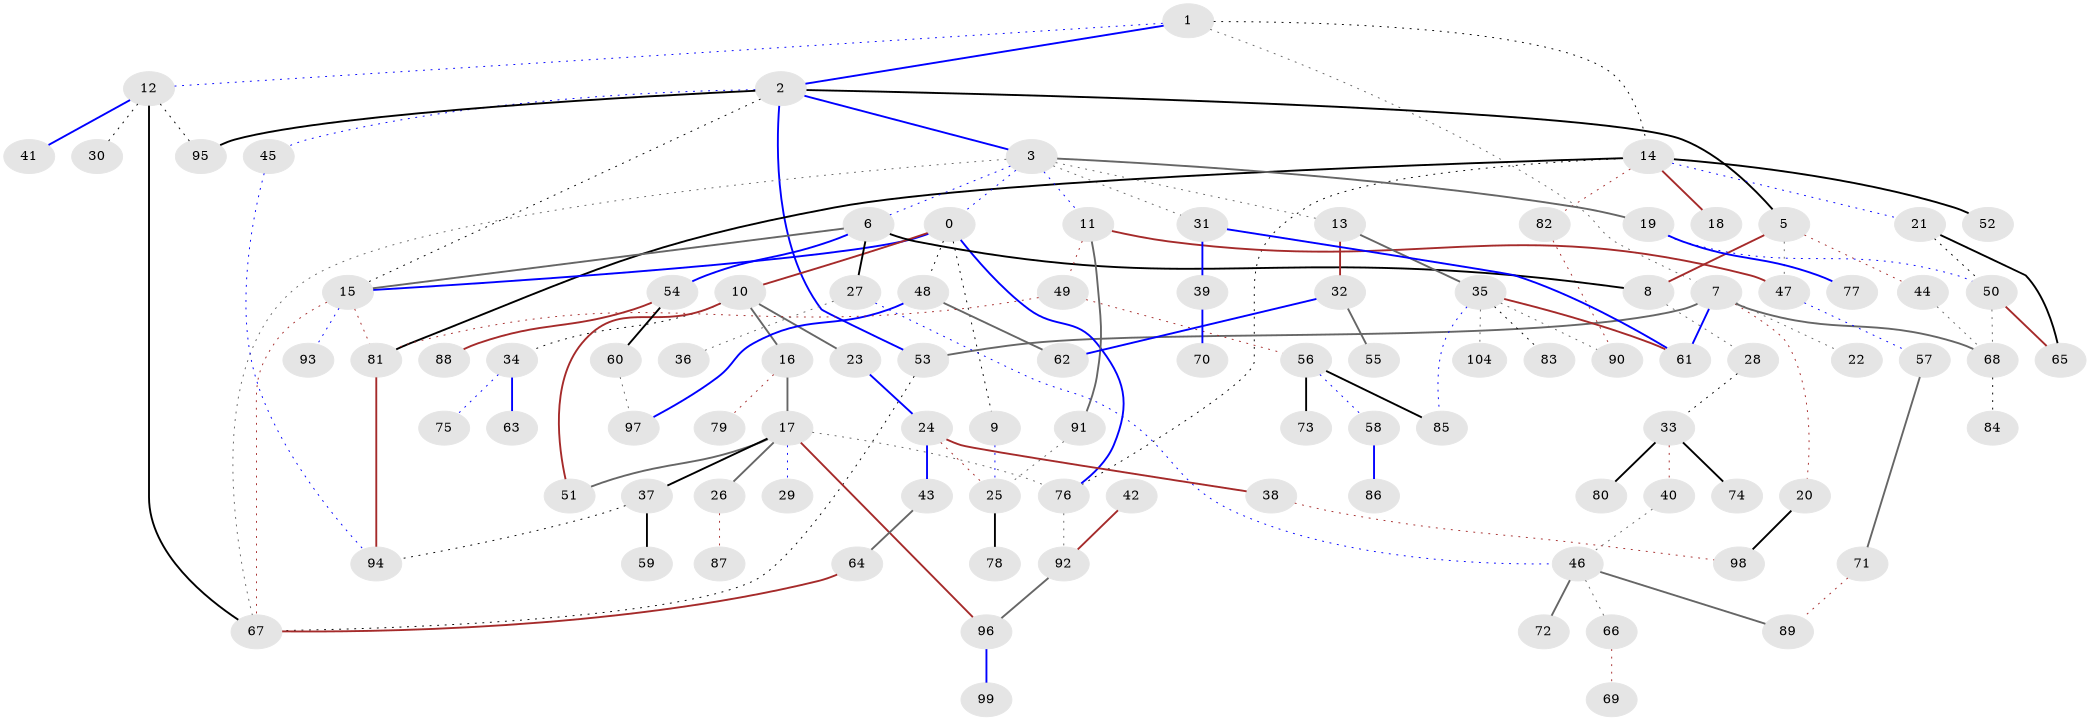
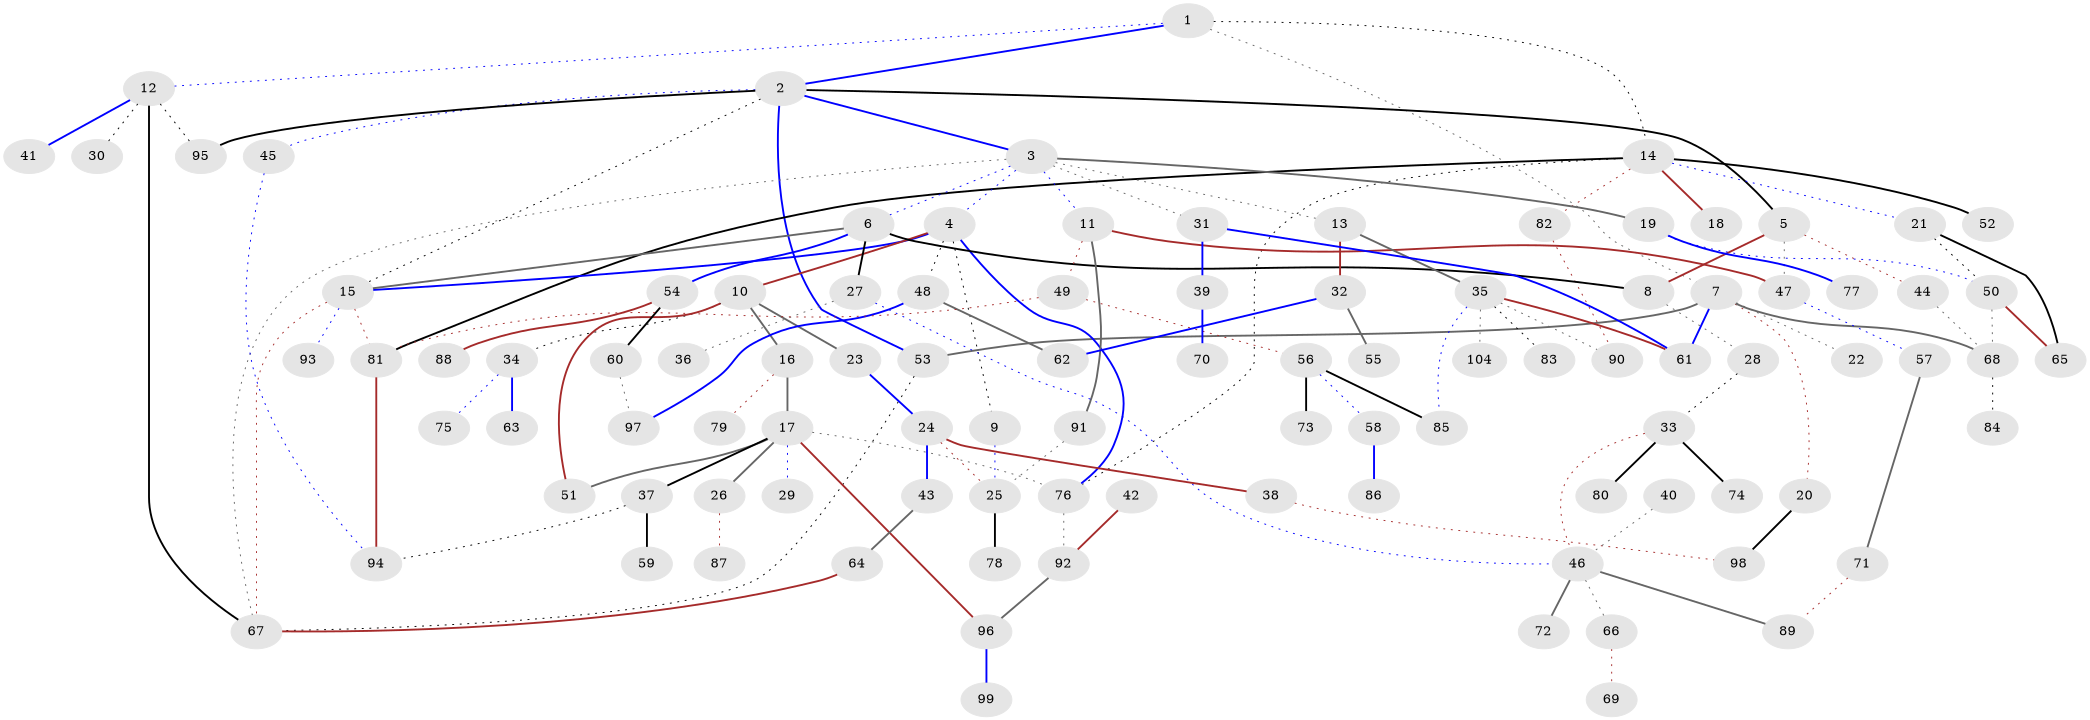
node "0": label "0" -> "4"
edge "33" -- "40": now "33" -- "46"
